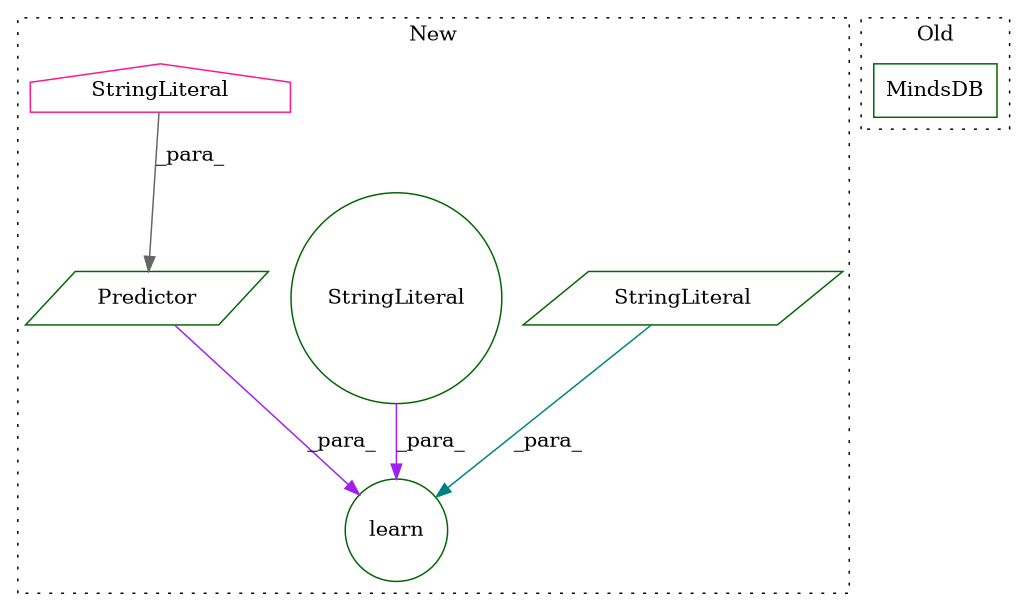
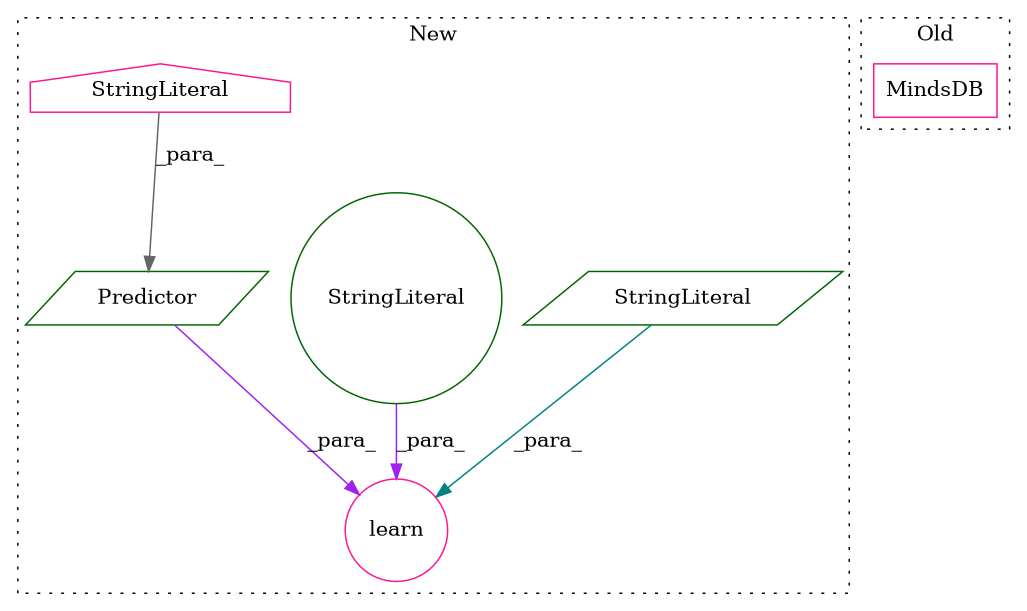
node "MindsDB": color darkgreen -> deeppink
node "learn": color darkgreen -> deeppink
